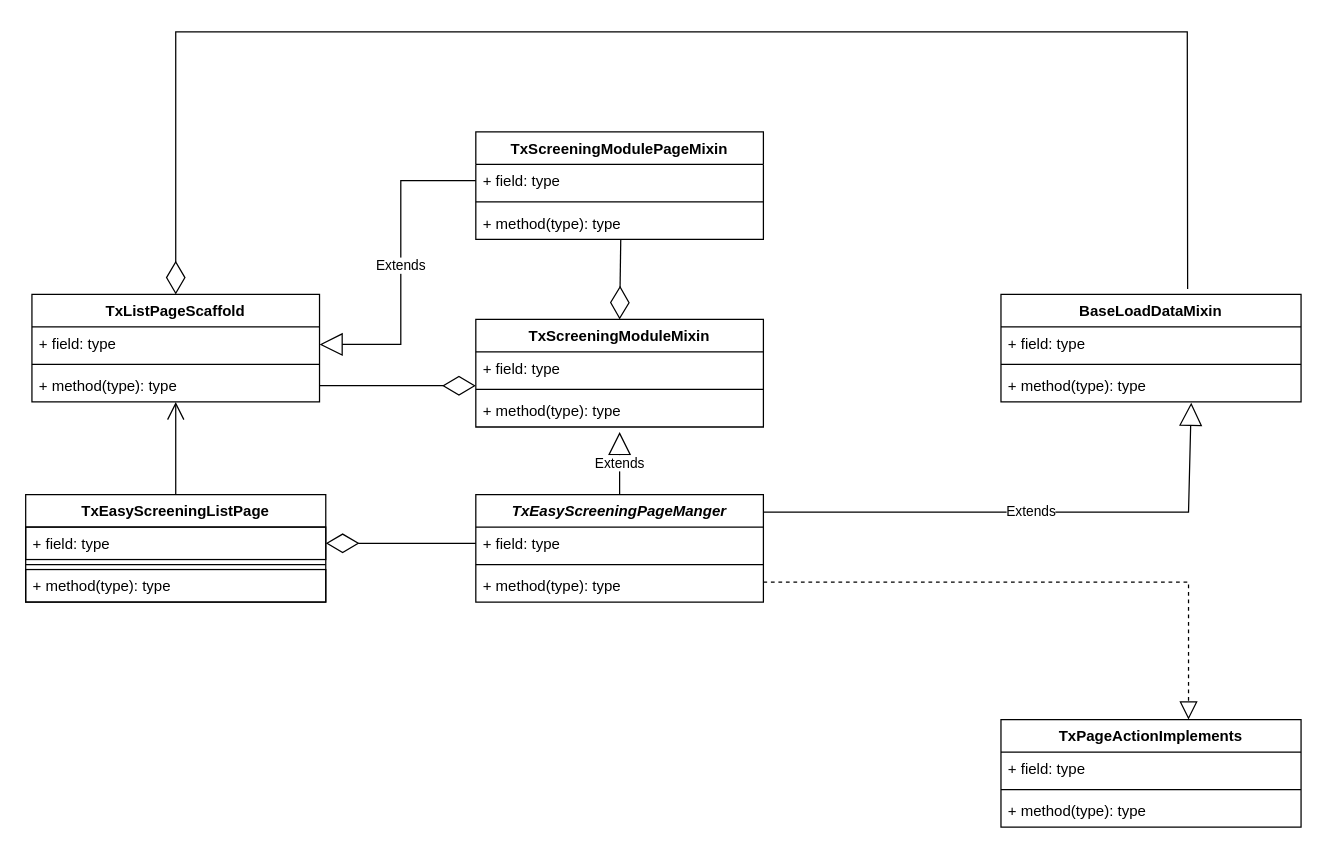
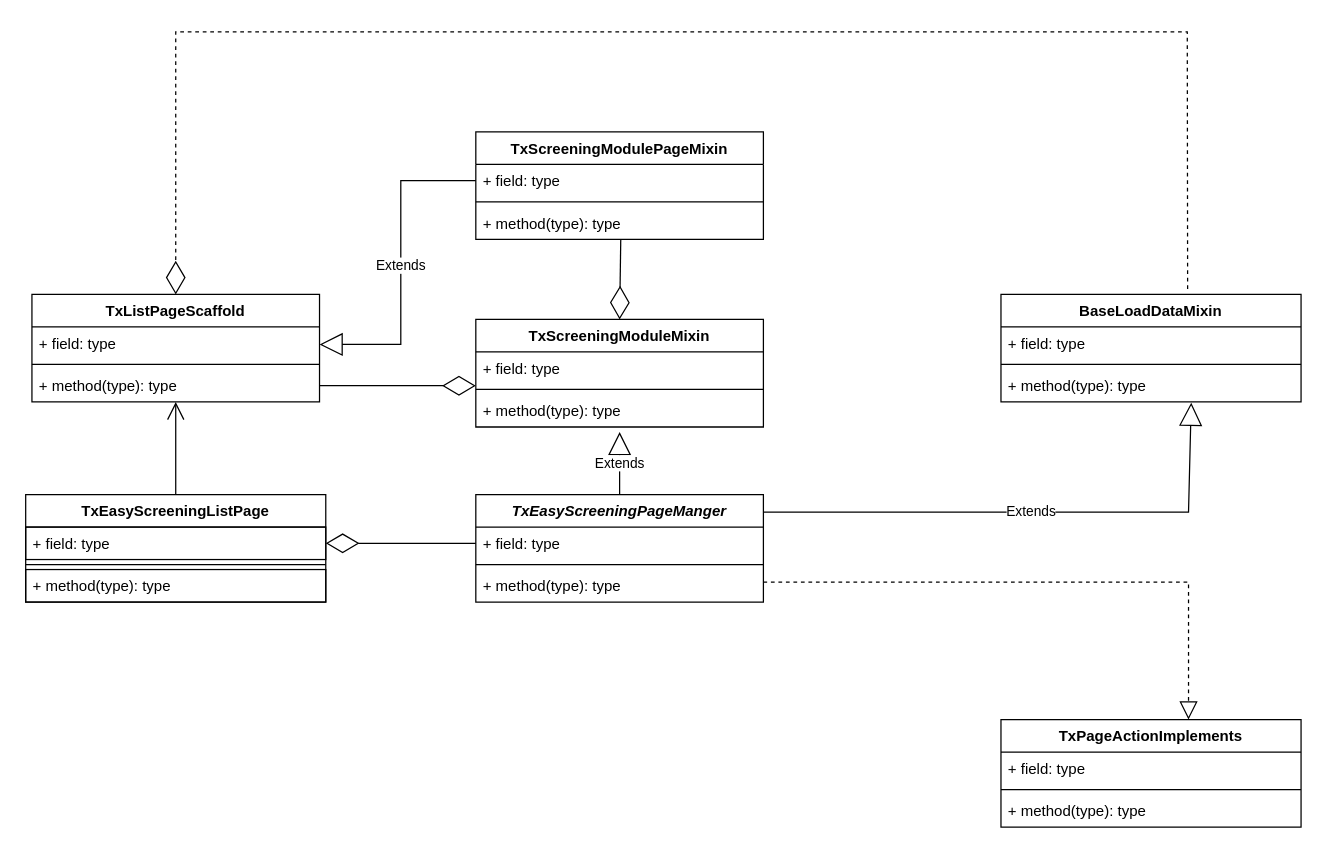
edge "BaseLoadDataMixin" -> "TxListPageScaffold": style solid -> dashed
